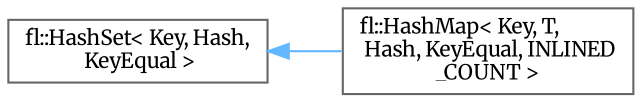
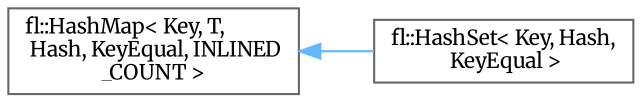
edge "fl::HashMap< Key, T, Hash, KeyEqual, INLINED _COUNT >" -> "fl::HashSet< Key, Hash, KeyEqual >": reversed
